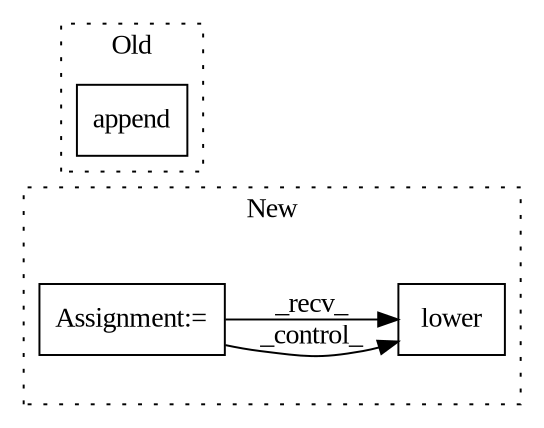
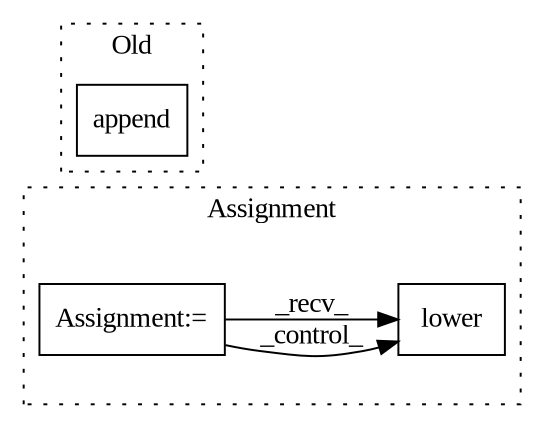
cluster "New": label "New" -> "Assignment"
